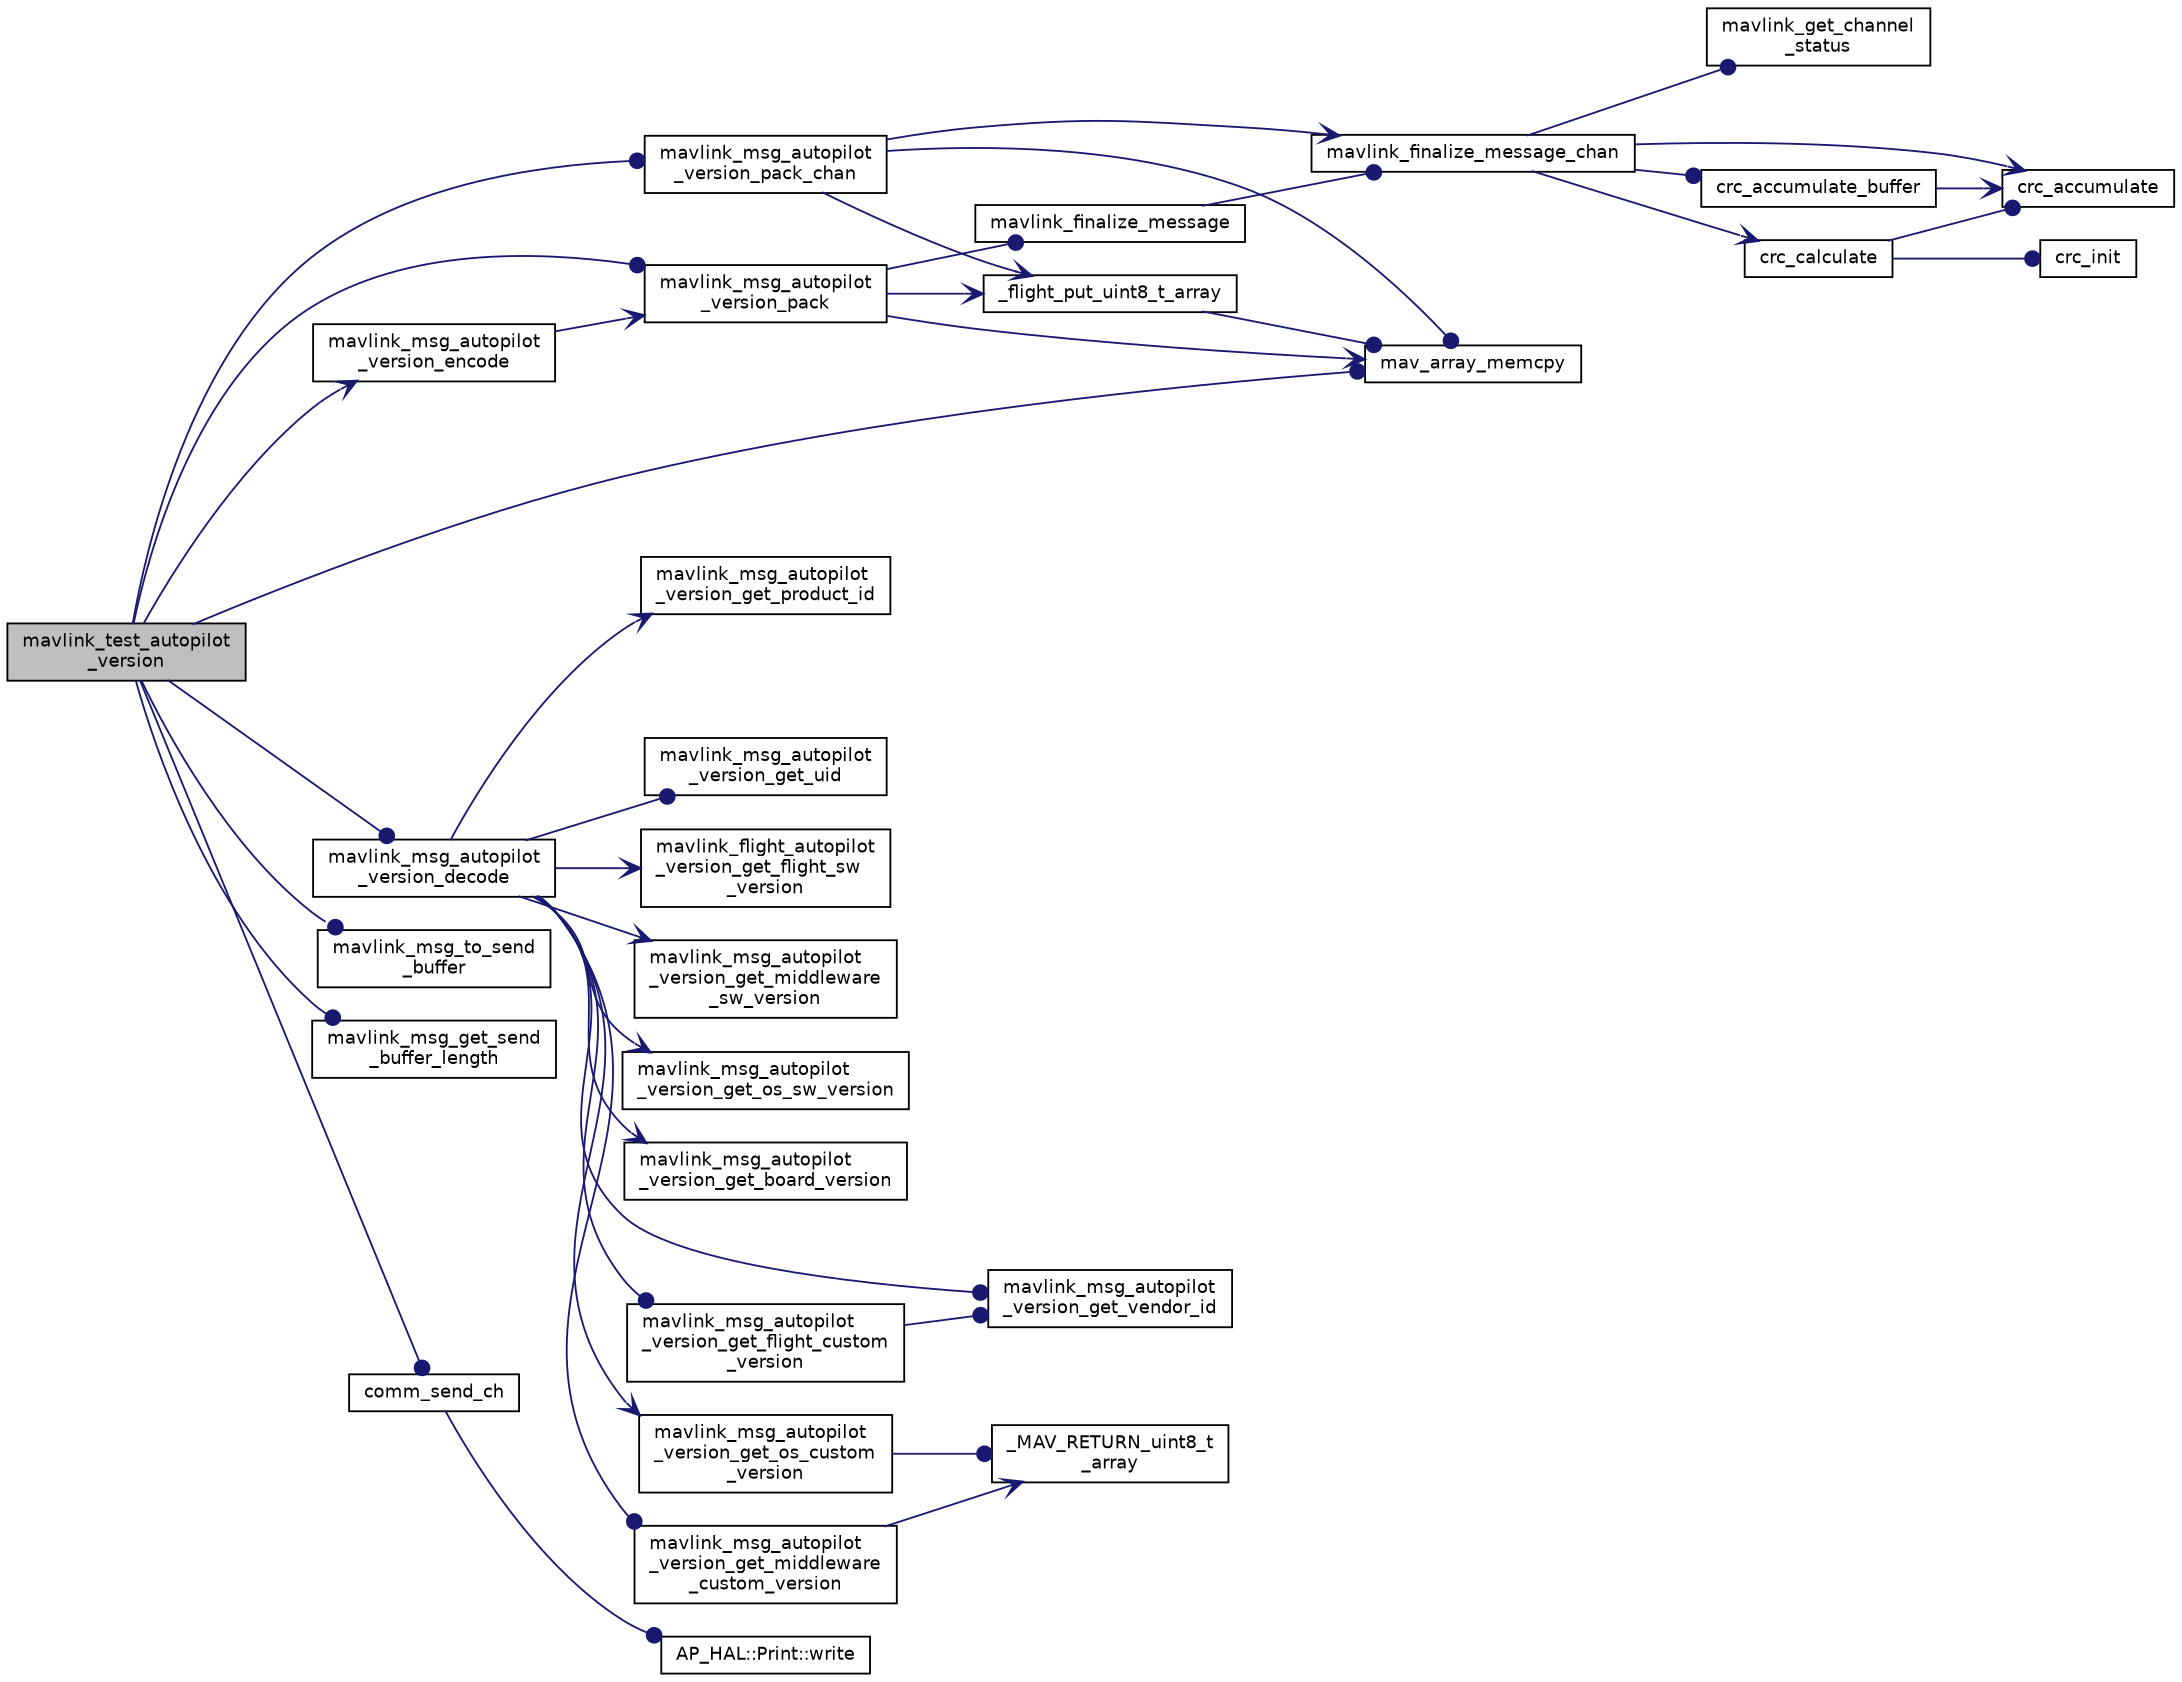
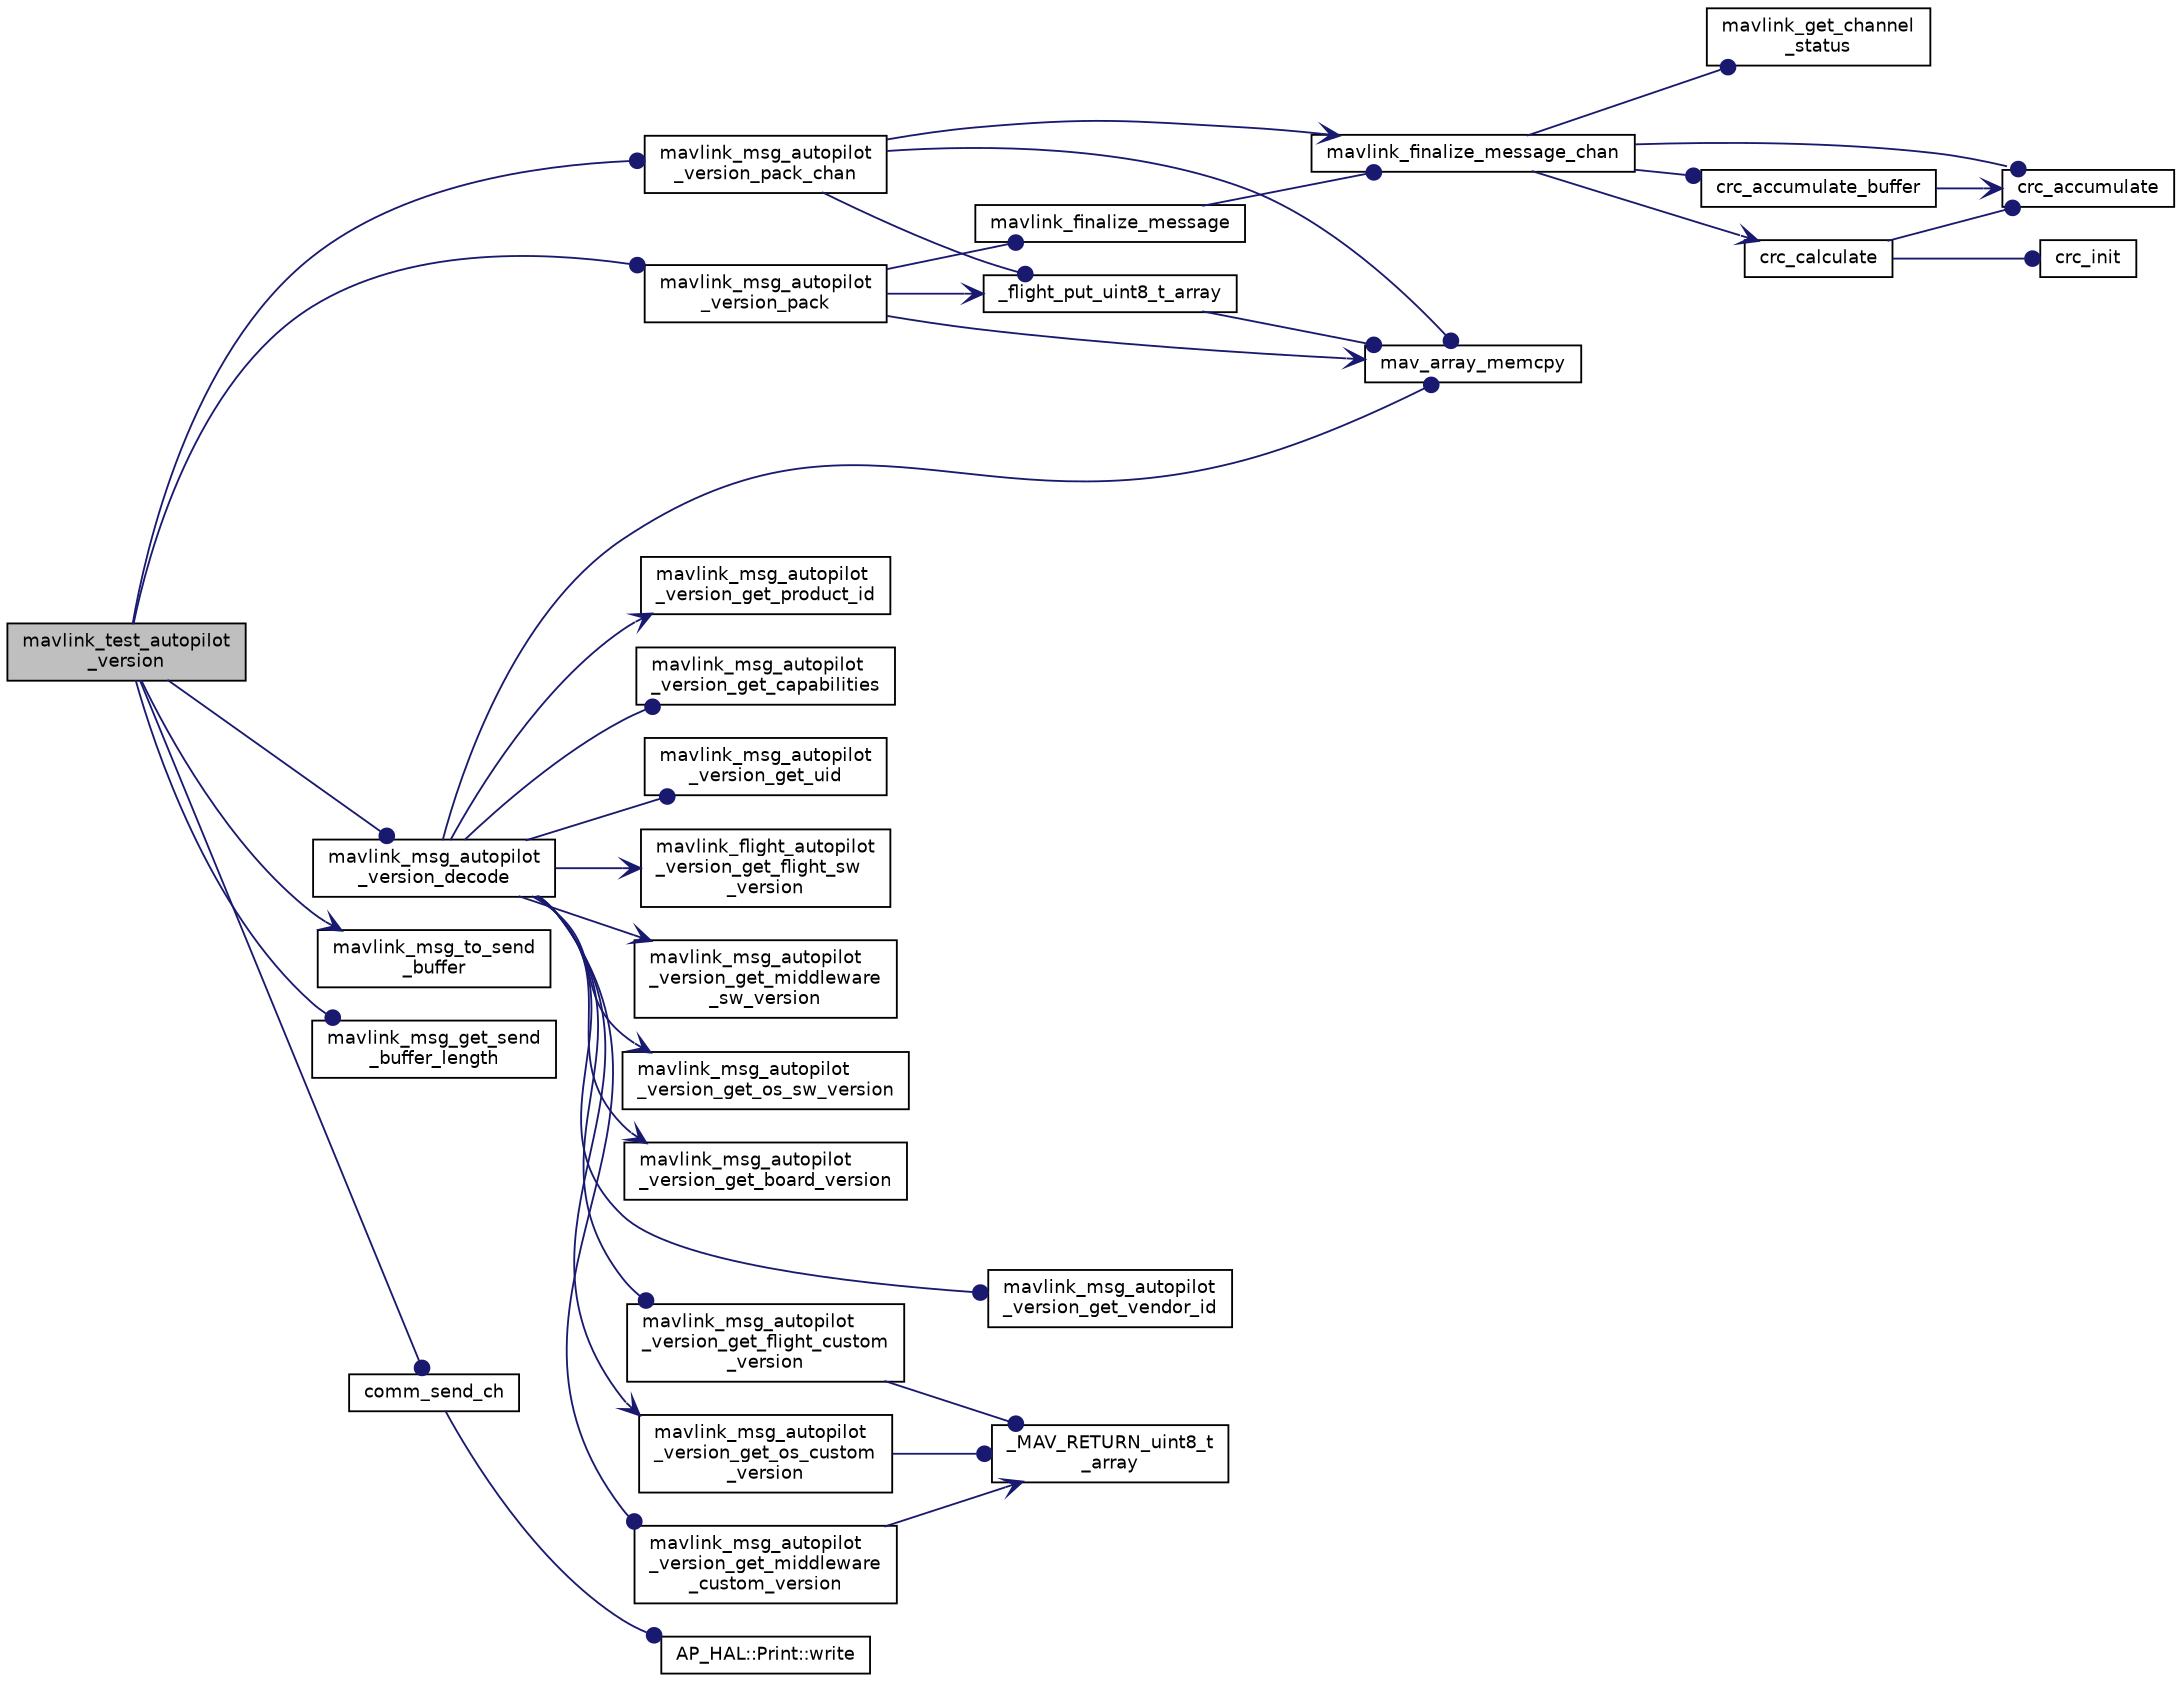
edge "mavlink_finalize_message_chan" -> "crc_accumulate": arrowhead vee -> dot
edge "mavlink_msg_autopilot _version_pack_chan" -> "_flight_put_uint8_t_array": arrowhead vee -> dot
node "mavlink_msg_autopilot _version_encode": removed
edge "mavlink_test_autopilot _version" -> "mav_array_memcpy": now "mavlink_msg_autopilot _version_decode" -> "mav_array_memcpy"
node "mavlink_msg_autopilot _version_get_capabilities": added
edge "mavlink_test_autopilot _version" -> "mavlink_msg_to_send _buffer": arrowhead dot -> vee
edge "mavlink_msg_autopilot _version_get_flight_custom _version" -> "mavlink_msg_autopilot _version_get_vendor_id": now "mavlink_msg_autopilot _version_get_flight_custom _version" -> "_MAV_RETURN_uint8_t _array"
